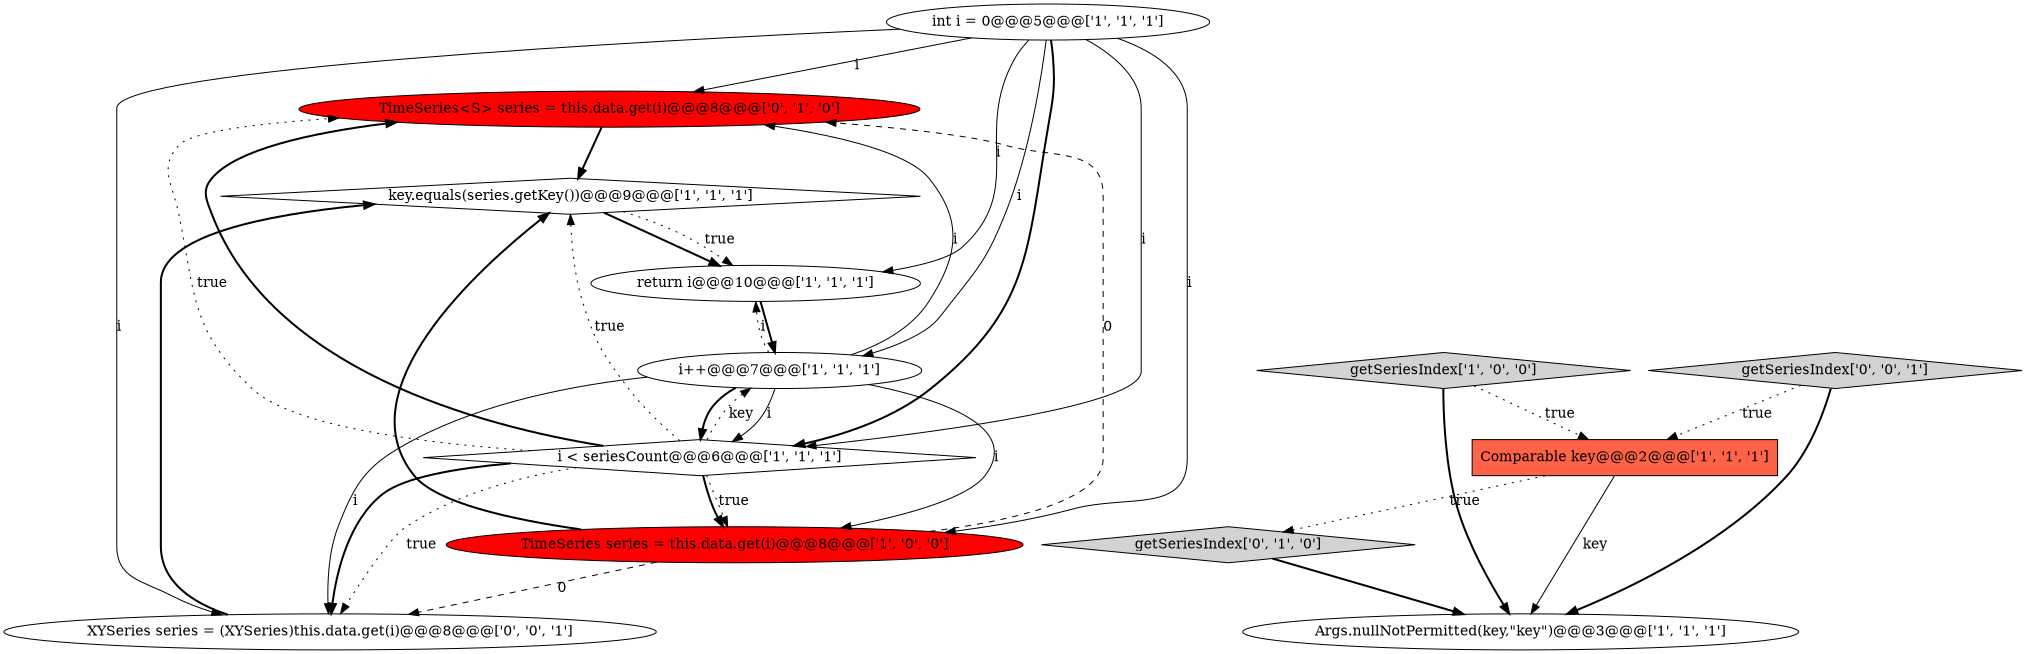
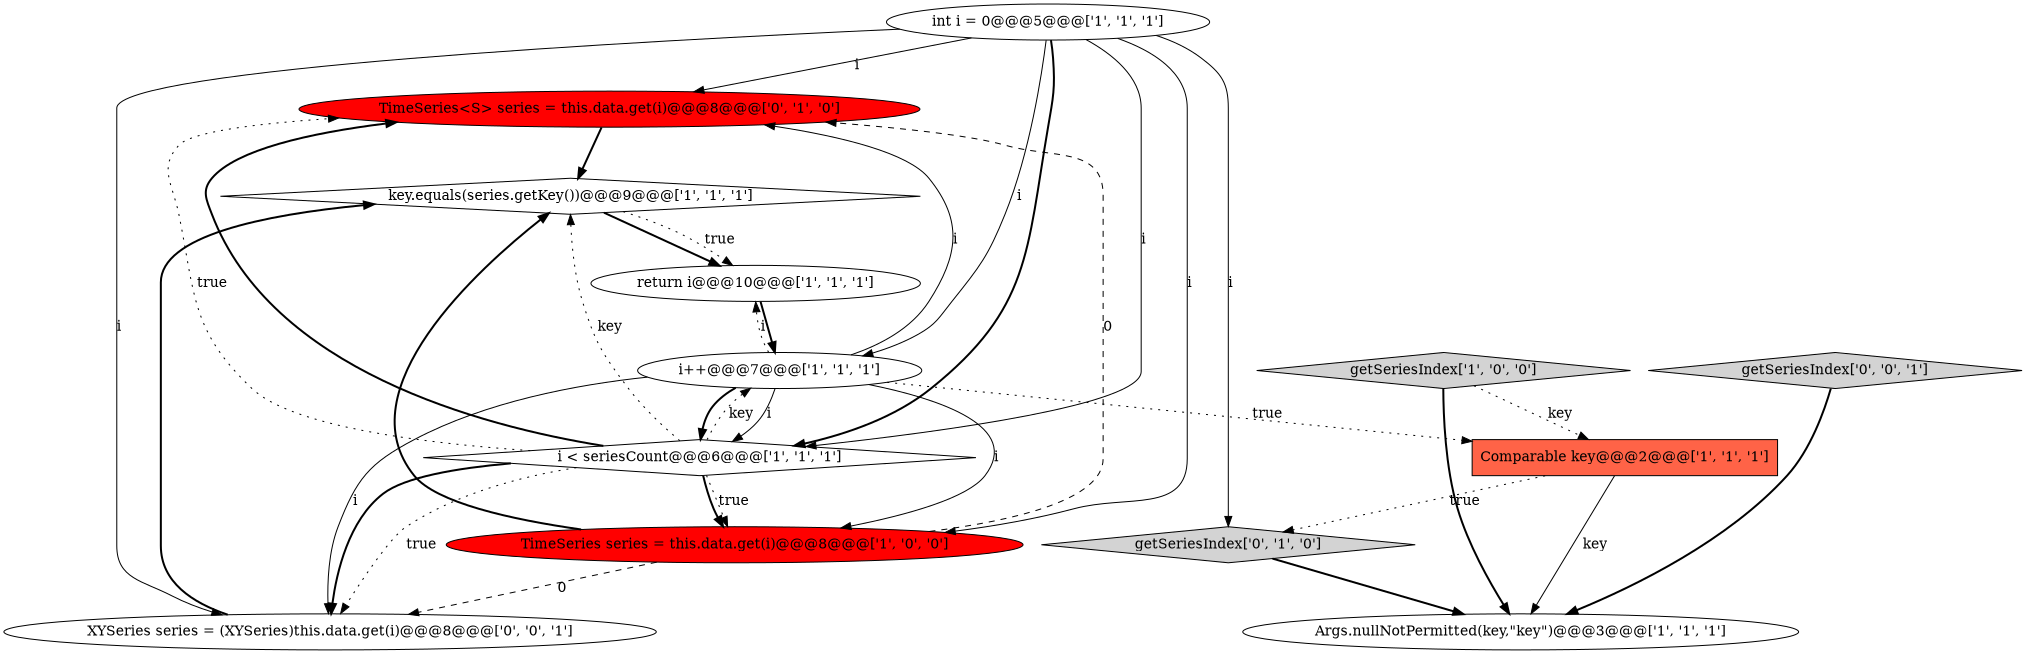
edge "int i = 0@@@5@@@['1', '1', '1']" -> "return i@@@10@@@['1', '1', '1']": now "int i = 0@@@5@@@['1', '1', '1']" -> "getSeriesIndex['0', '1', '0']"
edge "i < seriesCount@@@6@@@['1', '1', '1']" -> "key.equals(series.getKey())@@@9@@@['1', '1', '1']": label "true" -> "key"
edge "getSeriesIndex['0', '0', '1']" -> "Comparable key@@@2@@@['1', '1', '1']": now "i++@@@7@@@['1', '1', '1']" -> "Comparable key@@@2@@@['1', '1', '1']"
edge "getSeriesIndex['1', '0', '0']" -> "Comparable key@@@2@@@['1', '1', '1']": label "true" -> "key"
